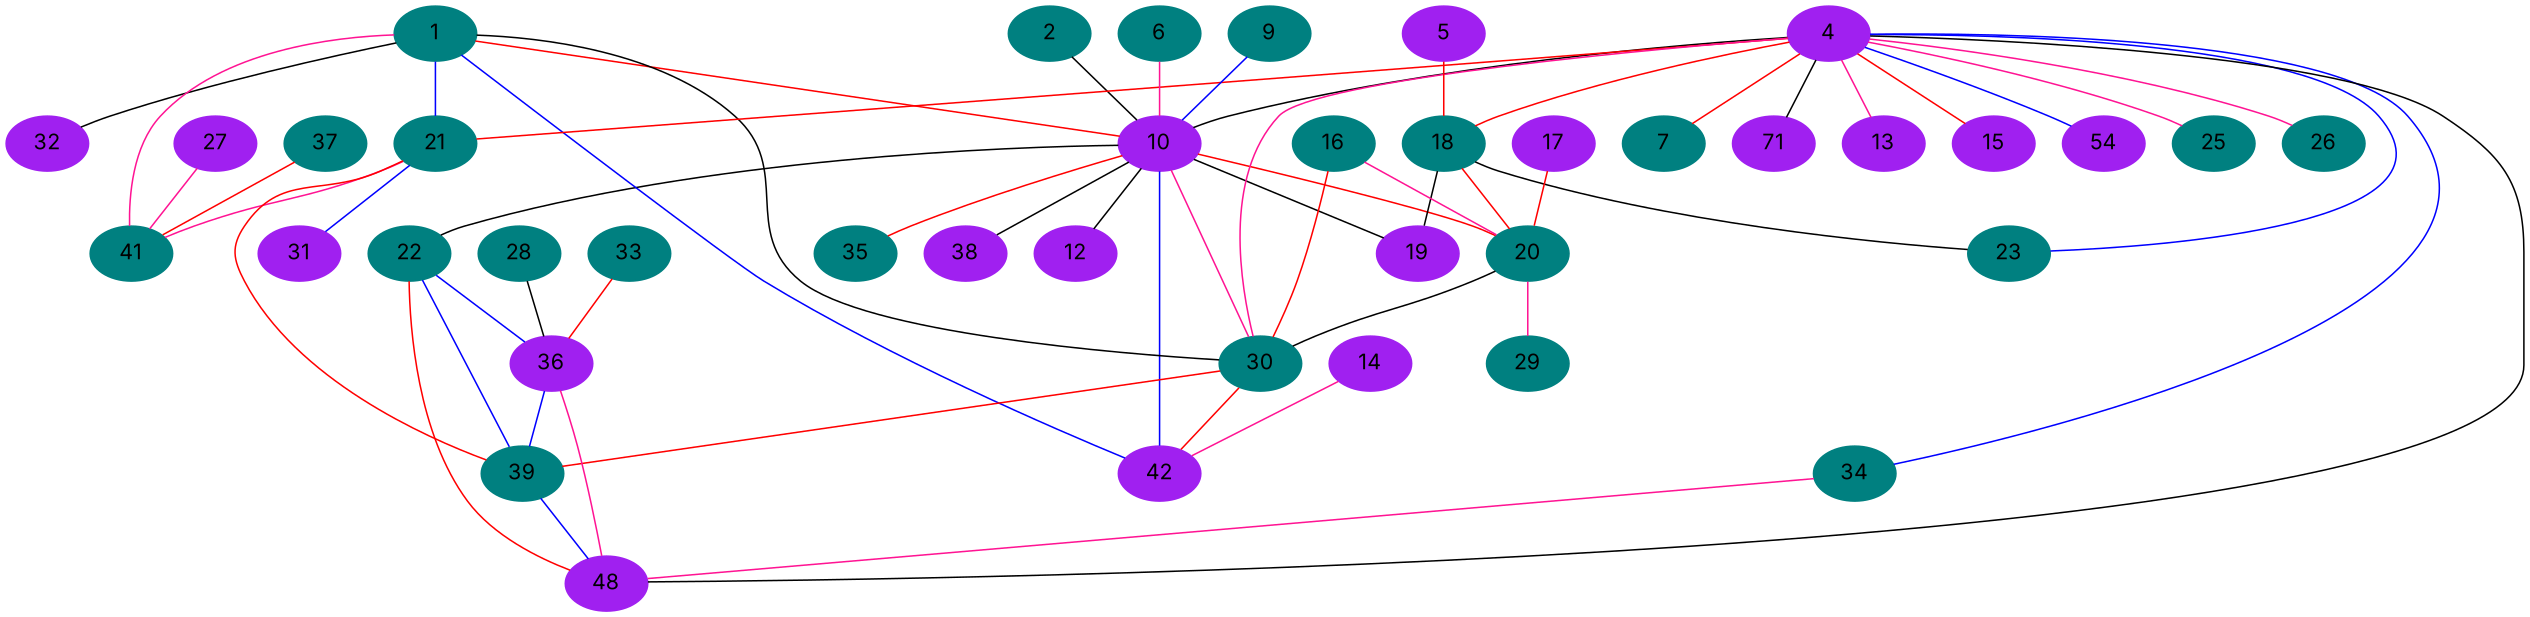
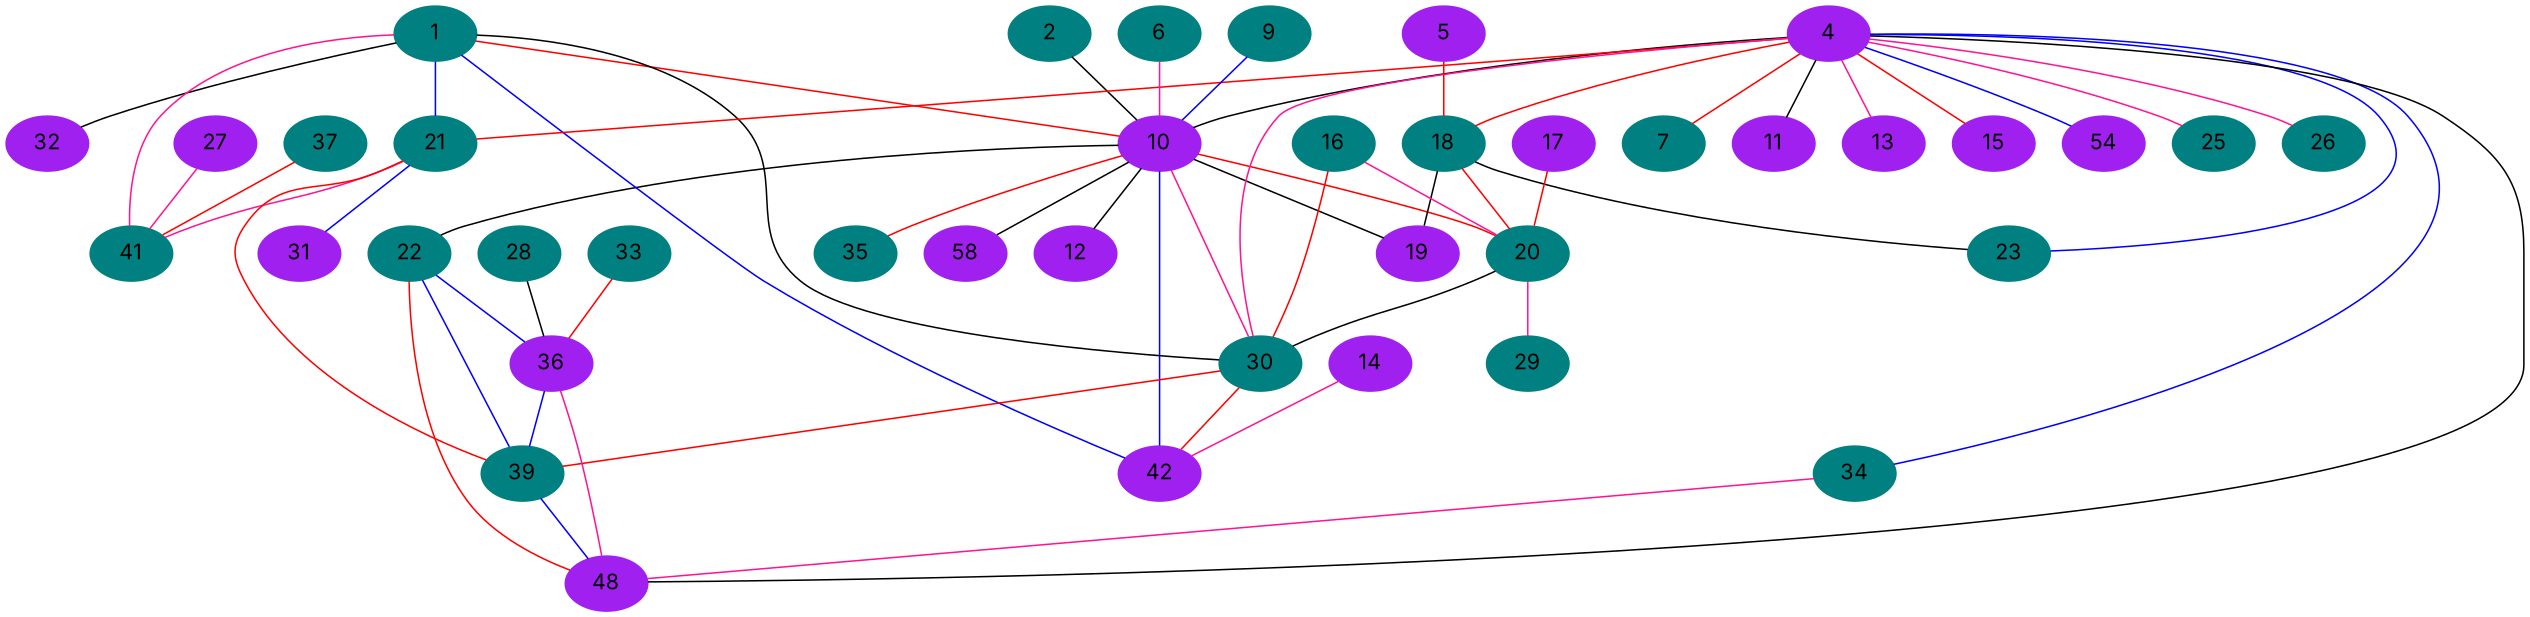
node "71": label "71" -> "11"
node "38": label "38" -> "58"
